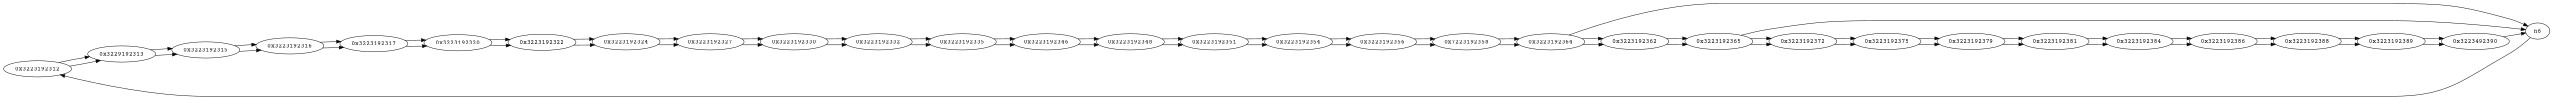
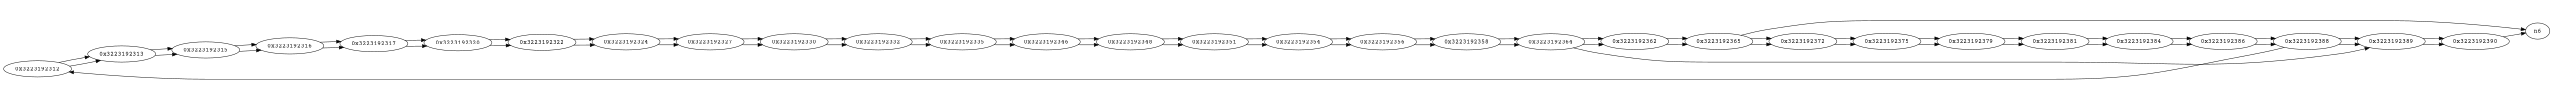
edge "0x3223192364" -> "n6": now "0x3223192364" -> "0x3223192389"
node "0x3223492390": label "0x3223492390" -> "0x3223192390"
node "0x7223192358": label "0x7223192358" -> "0x3223192358"
node "0x3229192313": label "0x3229192313" -> "0x3223192313"
edge "n6" -> "0x3223192312": now "0x3223192388" -> "0x3223192312"
